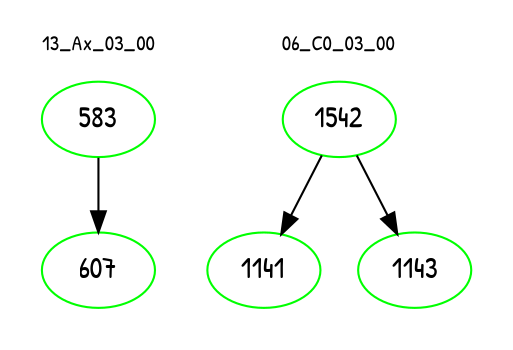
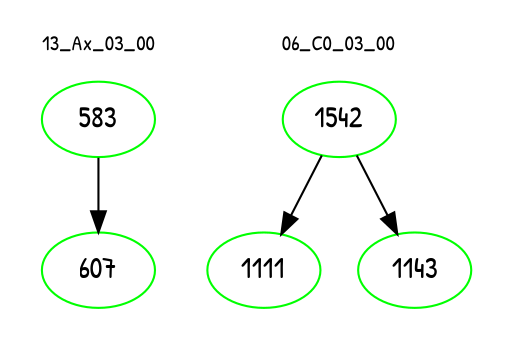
node "1141": label "1141" -> "1111"
